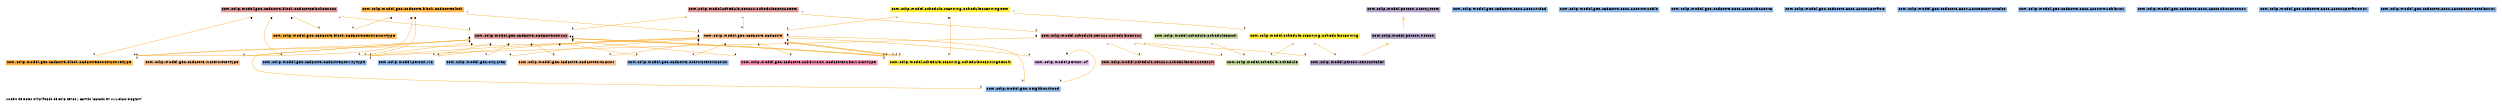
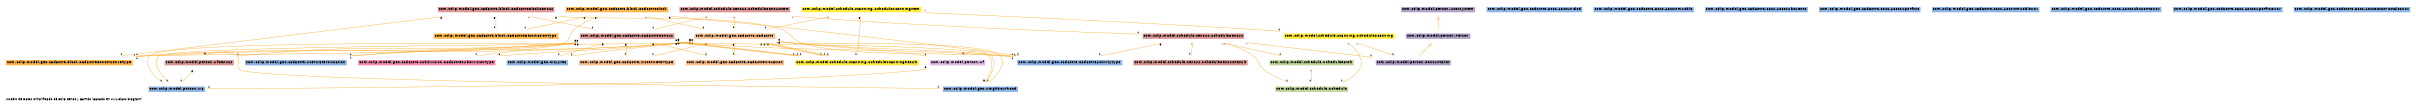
node "com.cclip.model.geo.cadastre.aacc.AaccDatosPostales": removed
edge "com.cclip.model.geo.cadastre.Cadastre" -- "com.cclip.model.geo.cadastre.WaterMeterType": added
edge "com.cclip.model.schedule.census.ScheduleCensus" -- "com.cclip.model.schedule.ScheduleBatch": added
node "com.cclip.model.person.UfCensus": added
edge "com.cclip.model.person.Uf" -- "com.cclip.model.person.Iva": added
